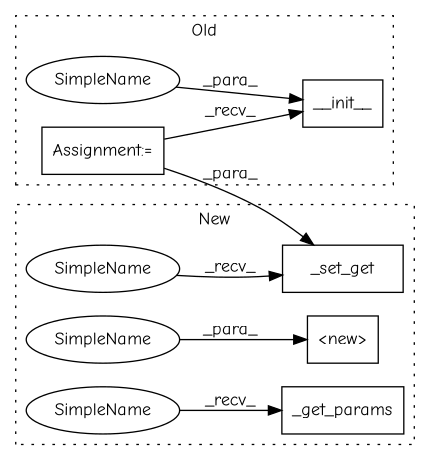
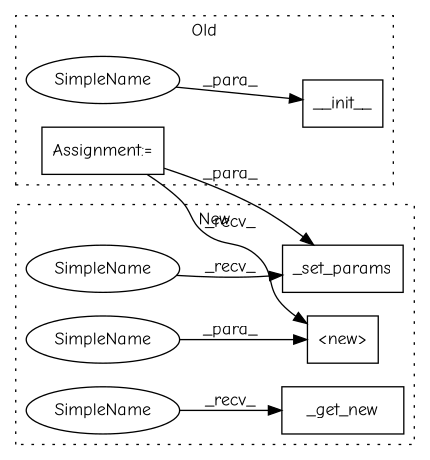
edge "Assignment:=" -> "__init__": now "Assignment:=" -> "<new>"
node "_set_get": label "_set_get" -> "_set_params"
node "_get_params": label "_get_params" -> "_get_new"
